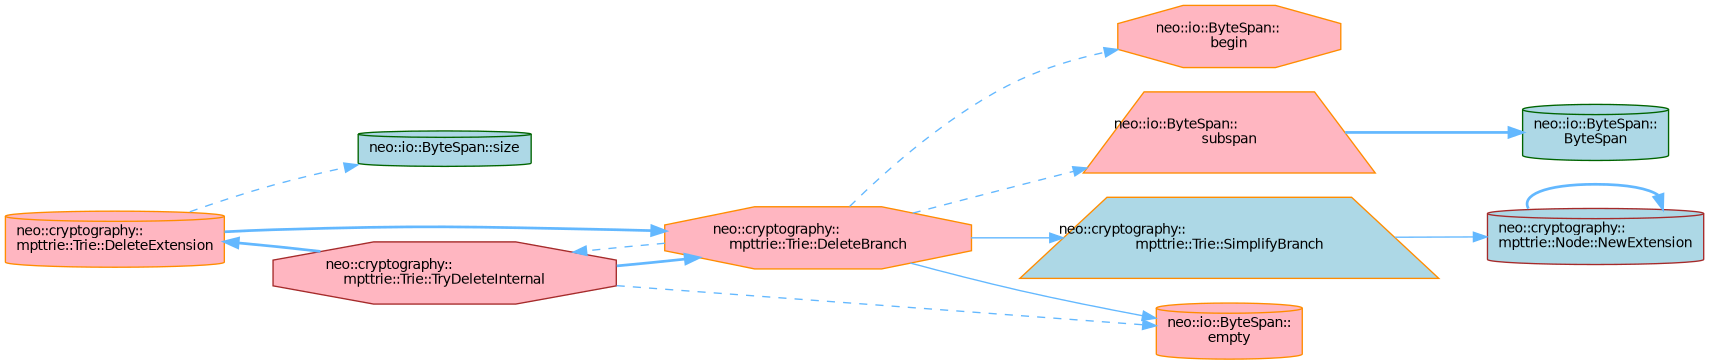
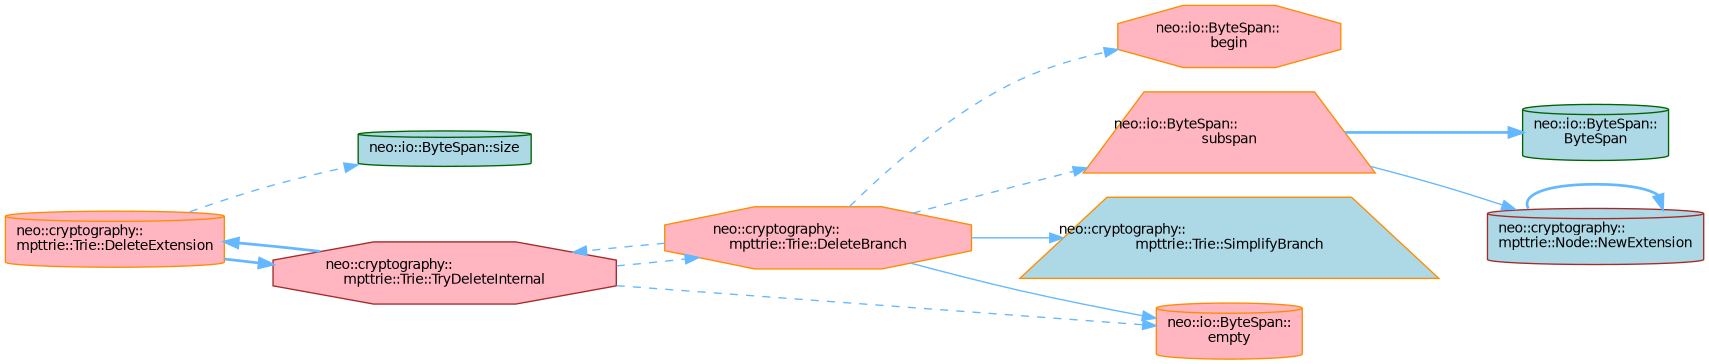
edge "neo::cryptography:: mpttrie::Trie::DeleteExtension" -> "neo::cryptography:: mpttrie::Trie::DeleteBranch": now "neo::cryptography:: mpttrie::Trie::DeleteExtension" -> "neo::cryptography:: mpttrie::Trie::TryDeleteInternal"
edge "neo::cryptography:: mpttrie::Trie::SimplifyBranch" -> "neo::cryptography:: mpttrie::Node::NewExtension": now "neo::io::ByteSpan:: subspan" -> "neo::cryptography:: mpttrie::Node::NewExtension"
edge "neo::cryptography:: mpttrie::Trie::TryDeleteInternal" -> "neo::cryptography:: mpttrie::Trie::DeleteBranch": style bold -> dashed
